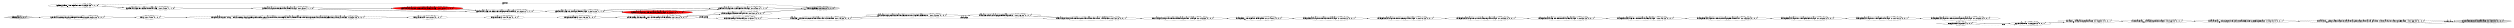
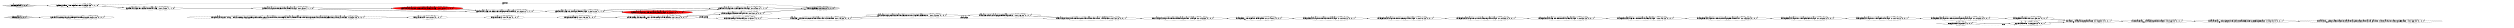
node "createPipeline['1', '0', '0']": added
node "setup()@@@4@@@['0', '0', '1']": removed
node "_fullPipeline.handle(event)@@@30@@@['0', '0', '1']": added
node "Assert.assertNotNull(_initialMaster)@@@39@@@['0', '0', '1']": removed
